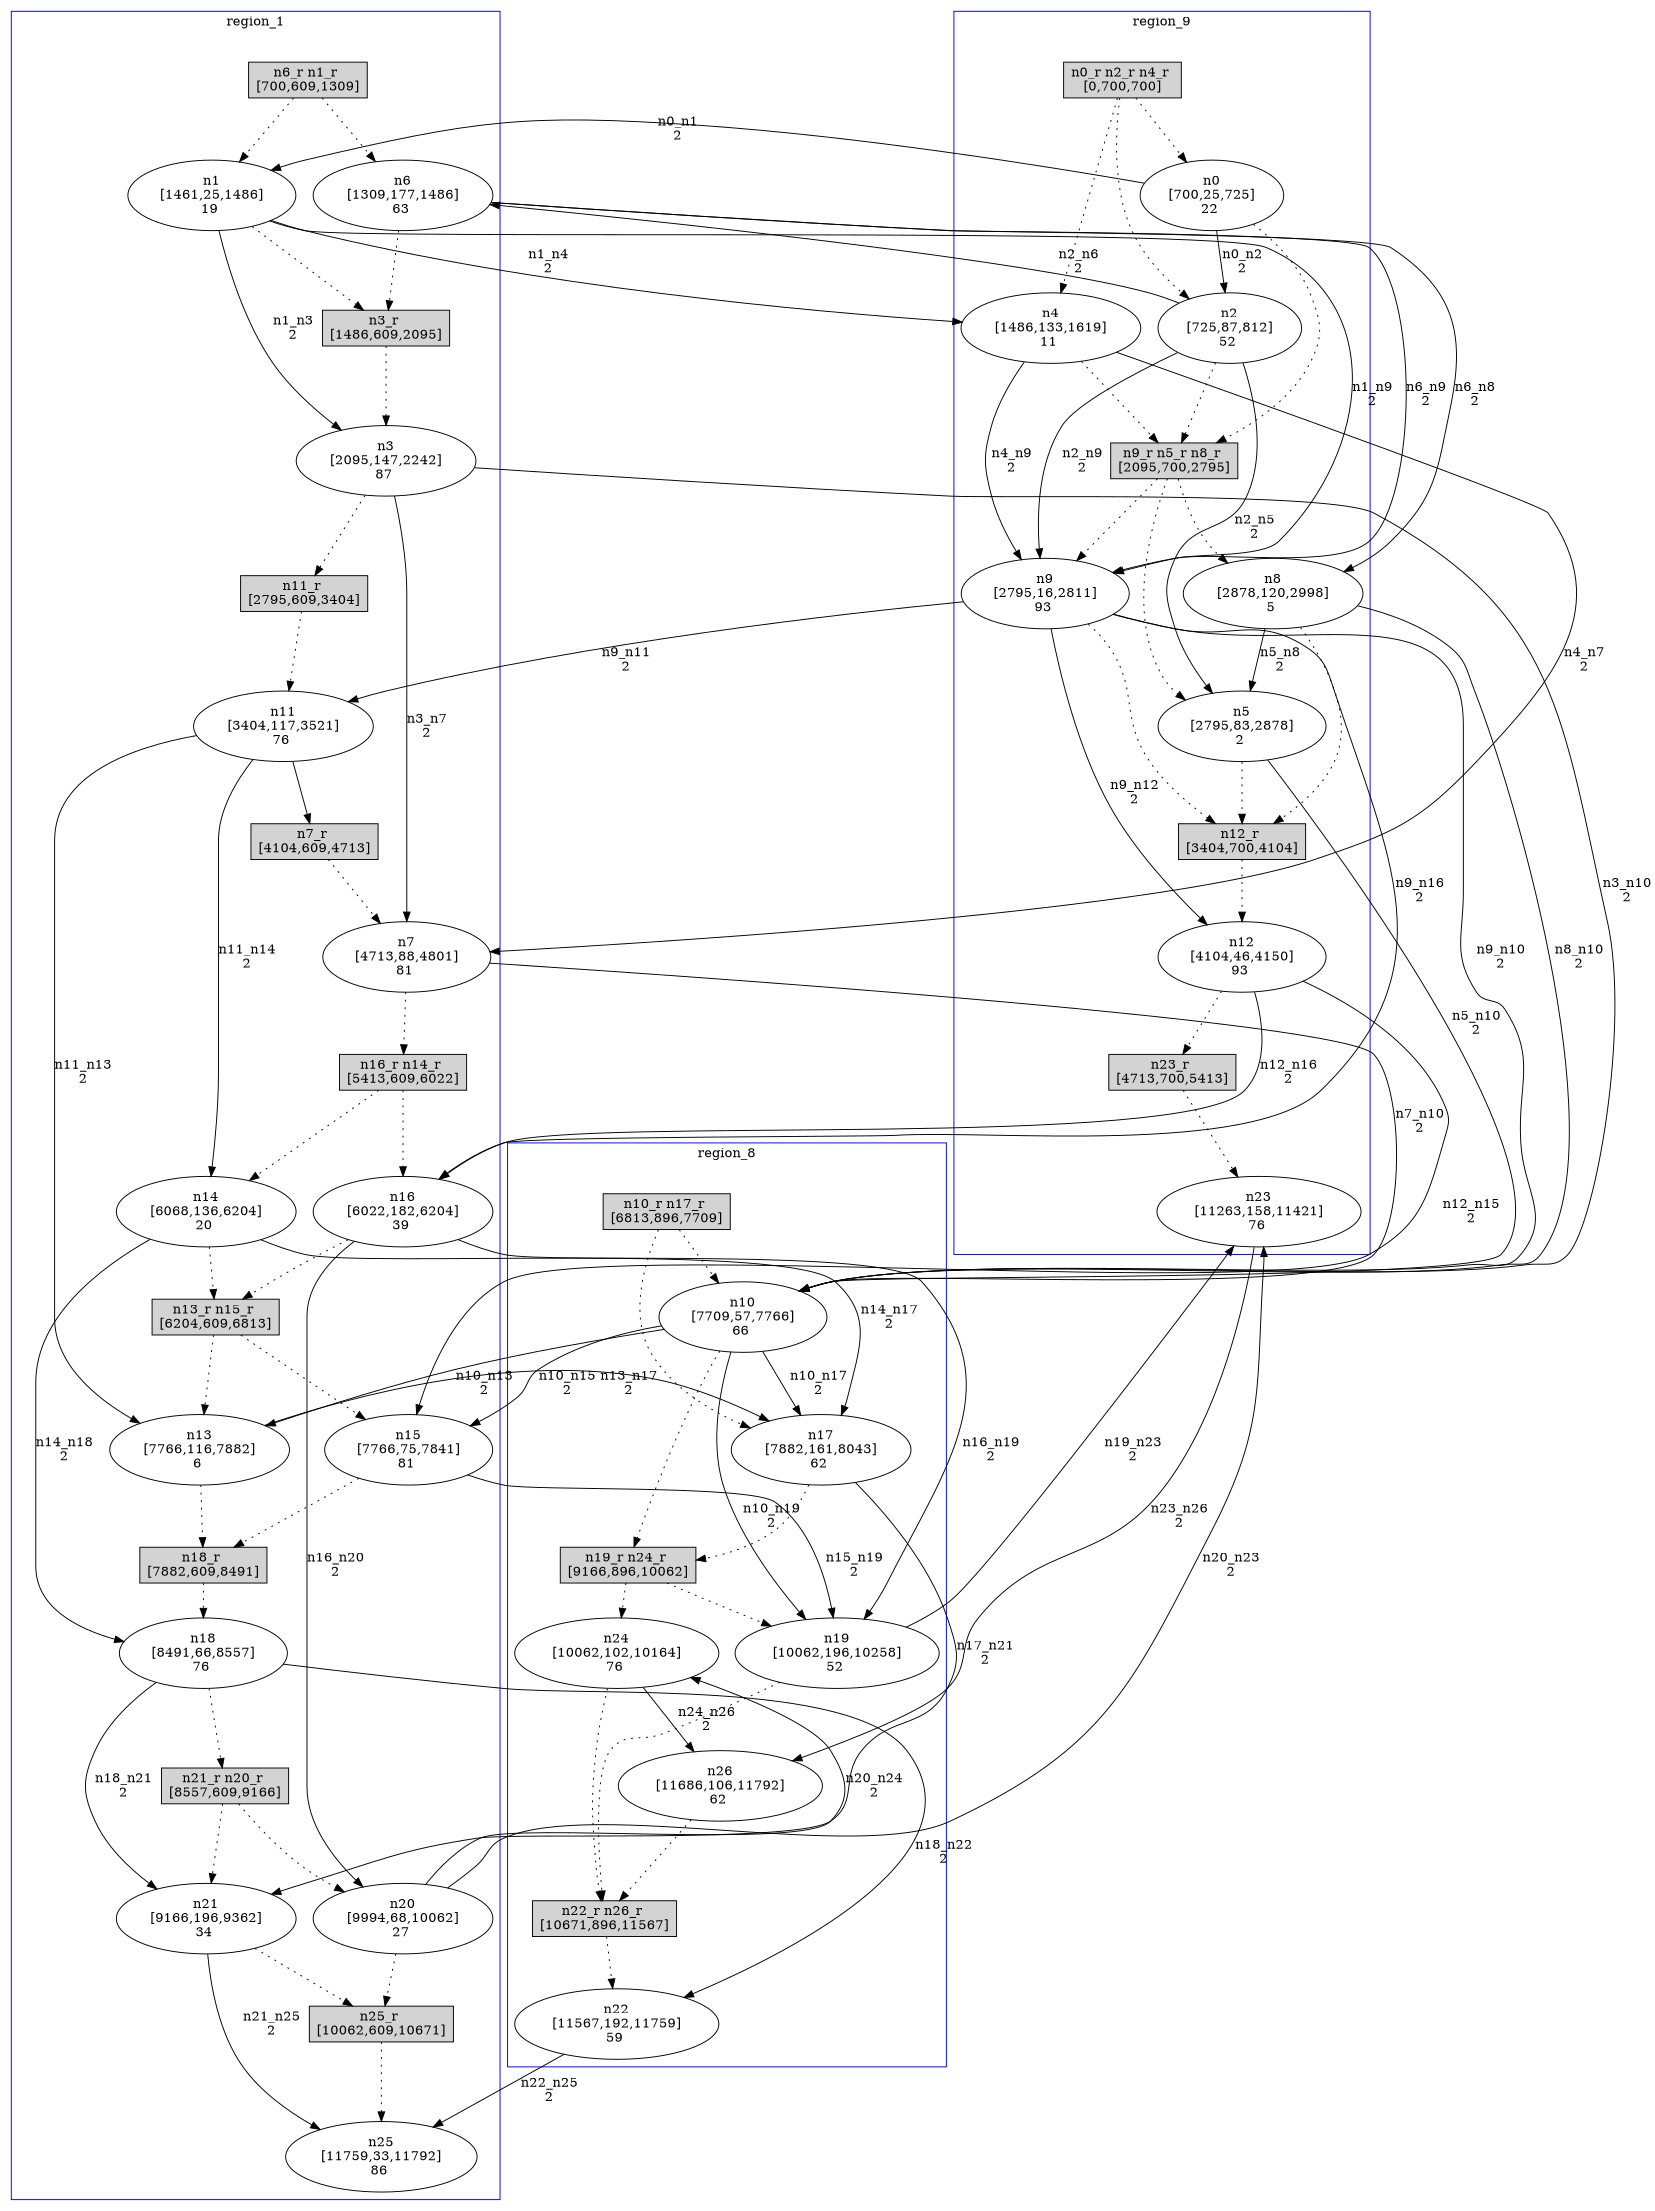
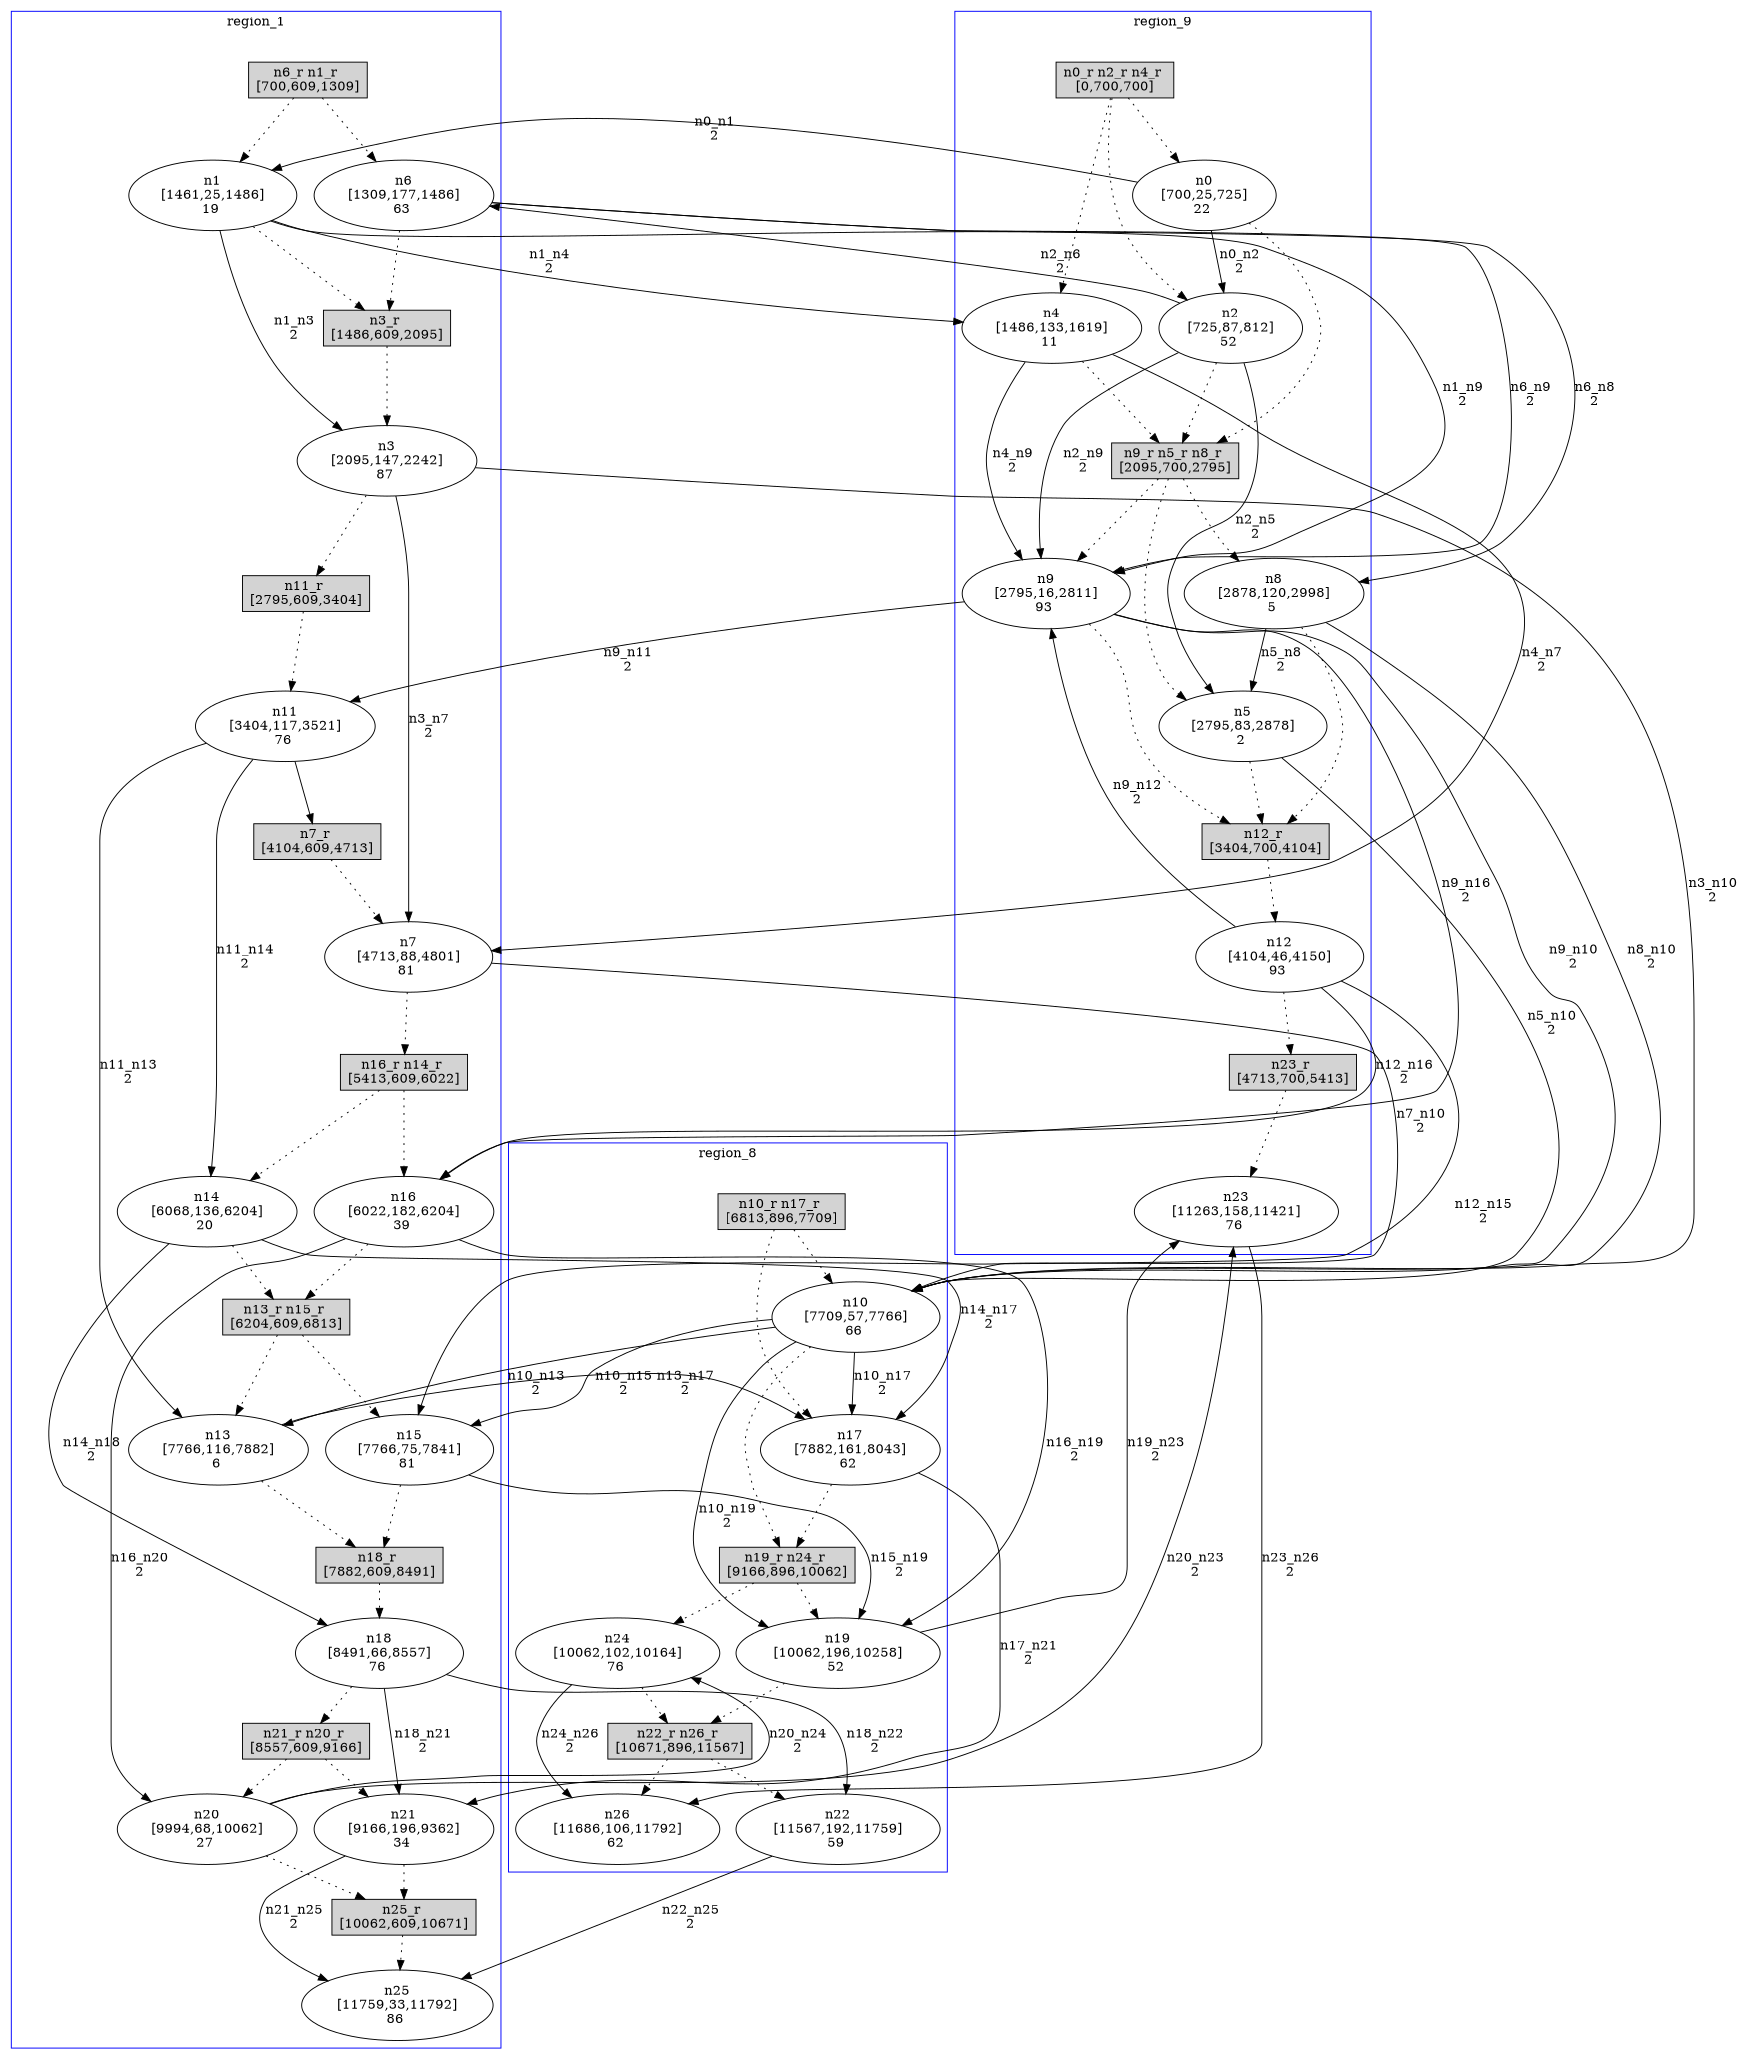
edge "n9 [2795,16,2811] 93" -> "n12 [4104,46,4150] 93": reversed
edge "n26 [11686,106,11792] 62" -> "n22_r n26_r [10671,896,11567]": reversed
